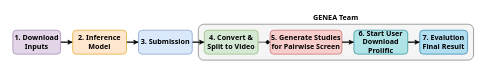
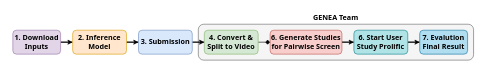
node "5. Generate Studies for Pairwise Screen": label "5. Generate Studies for Pairwise Screen" -> "6. Generate Studies for Pairwise Screen"
node "6. Start User Download Prolific": label "6. Start User Download Prolific" -> "6. Start User Study Prolific"
